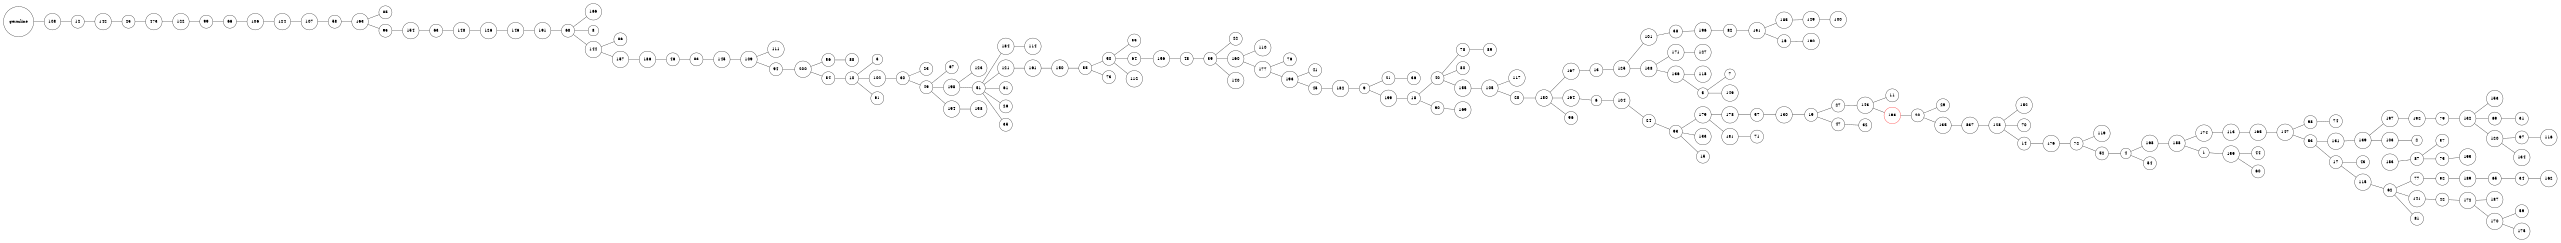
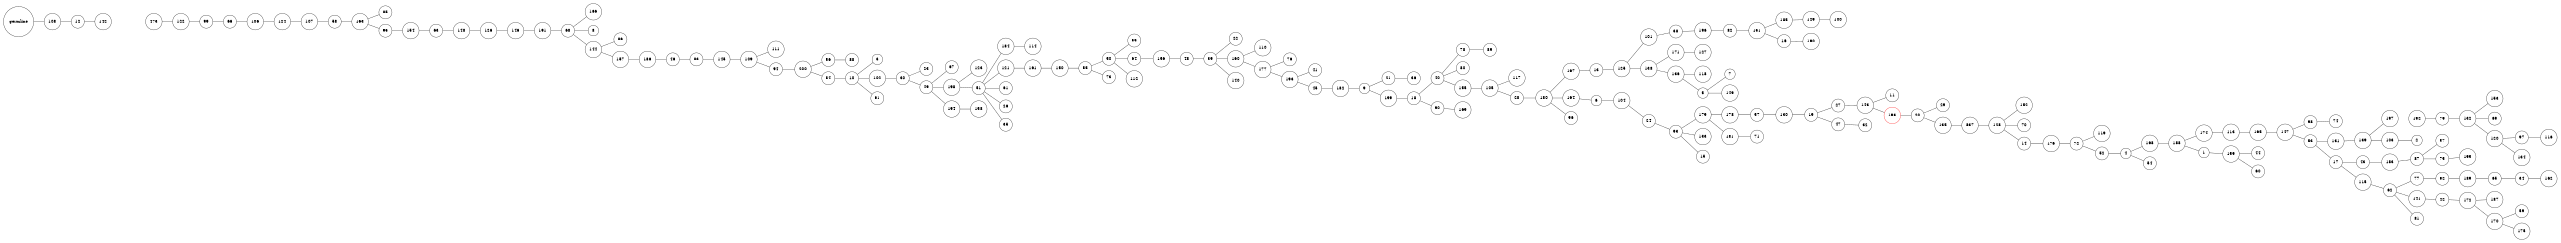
node "25": removed
edge "197" -- "192": removed
node "31": removed
edge "43" -- "183": added
